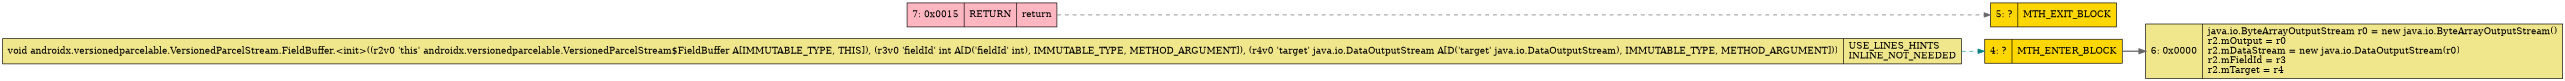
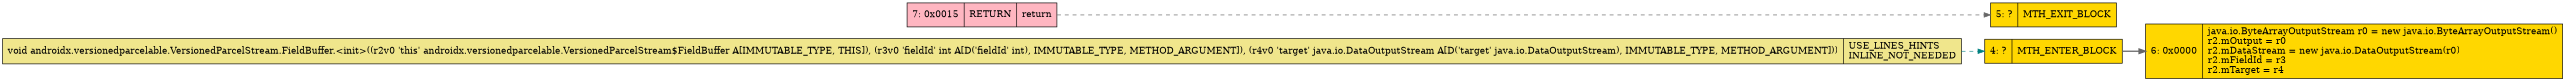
node "6: 0x0000": fillcolor khaki -> gold
